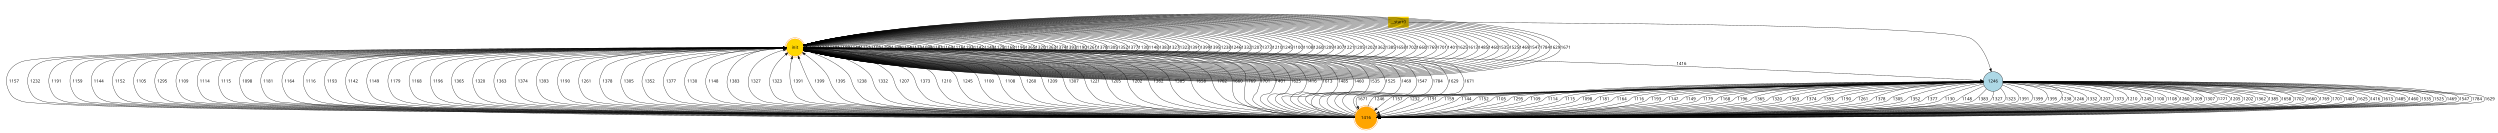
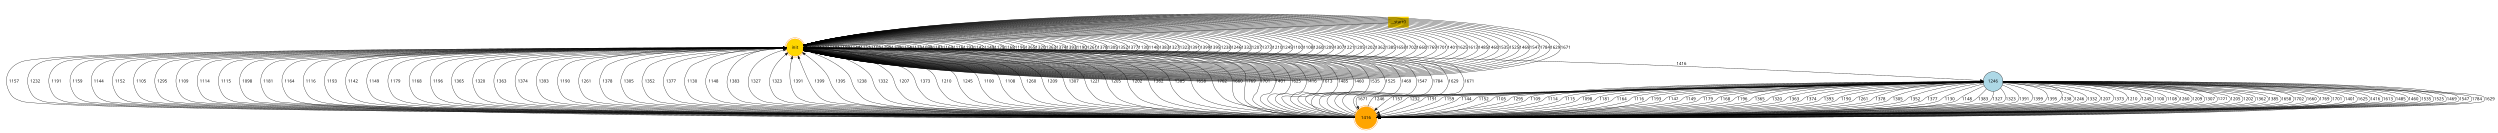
edge "__start0" -> "1246": now "__start0" -> "init"
